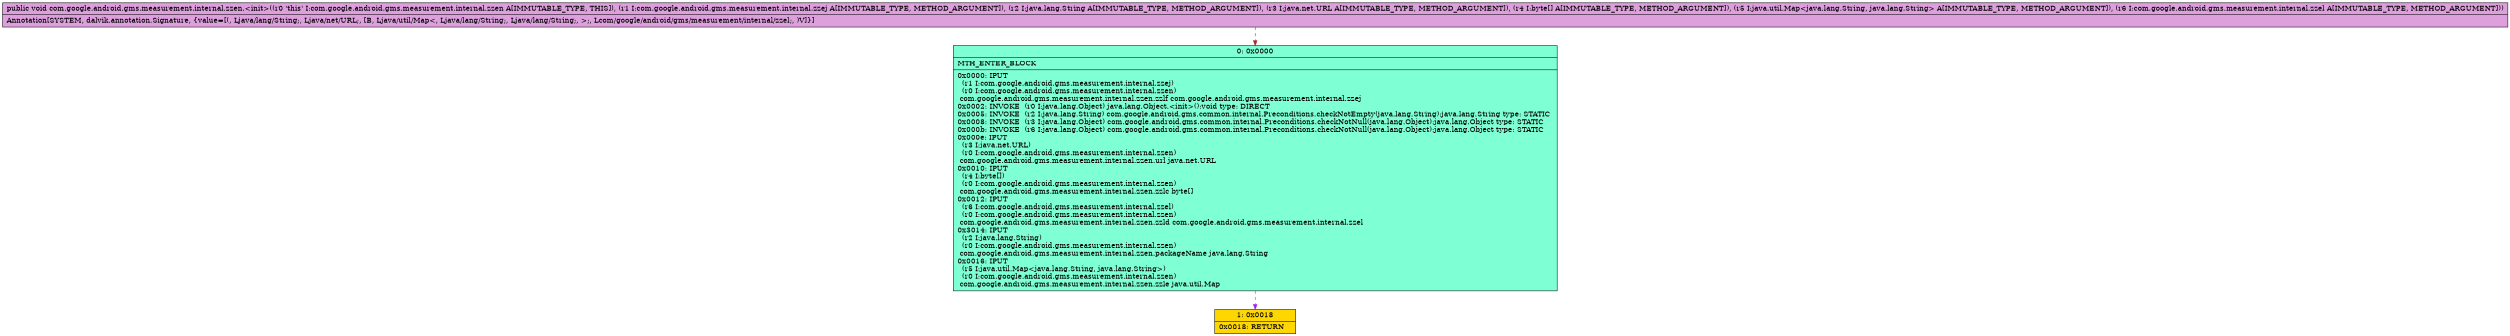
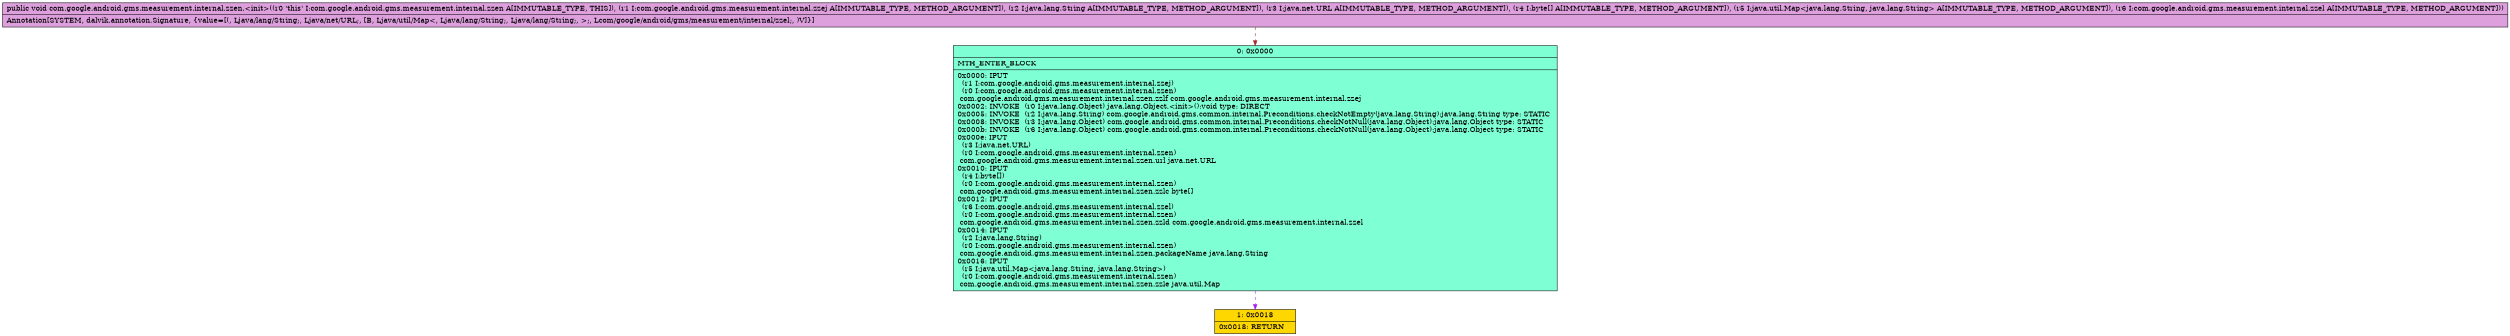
node "0: 0x0000": text "0x3014: IPUT" -> "0x0014: IPUT"
